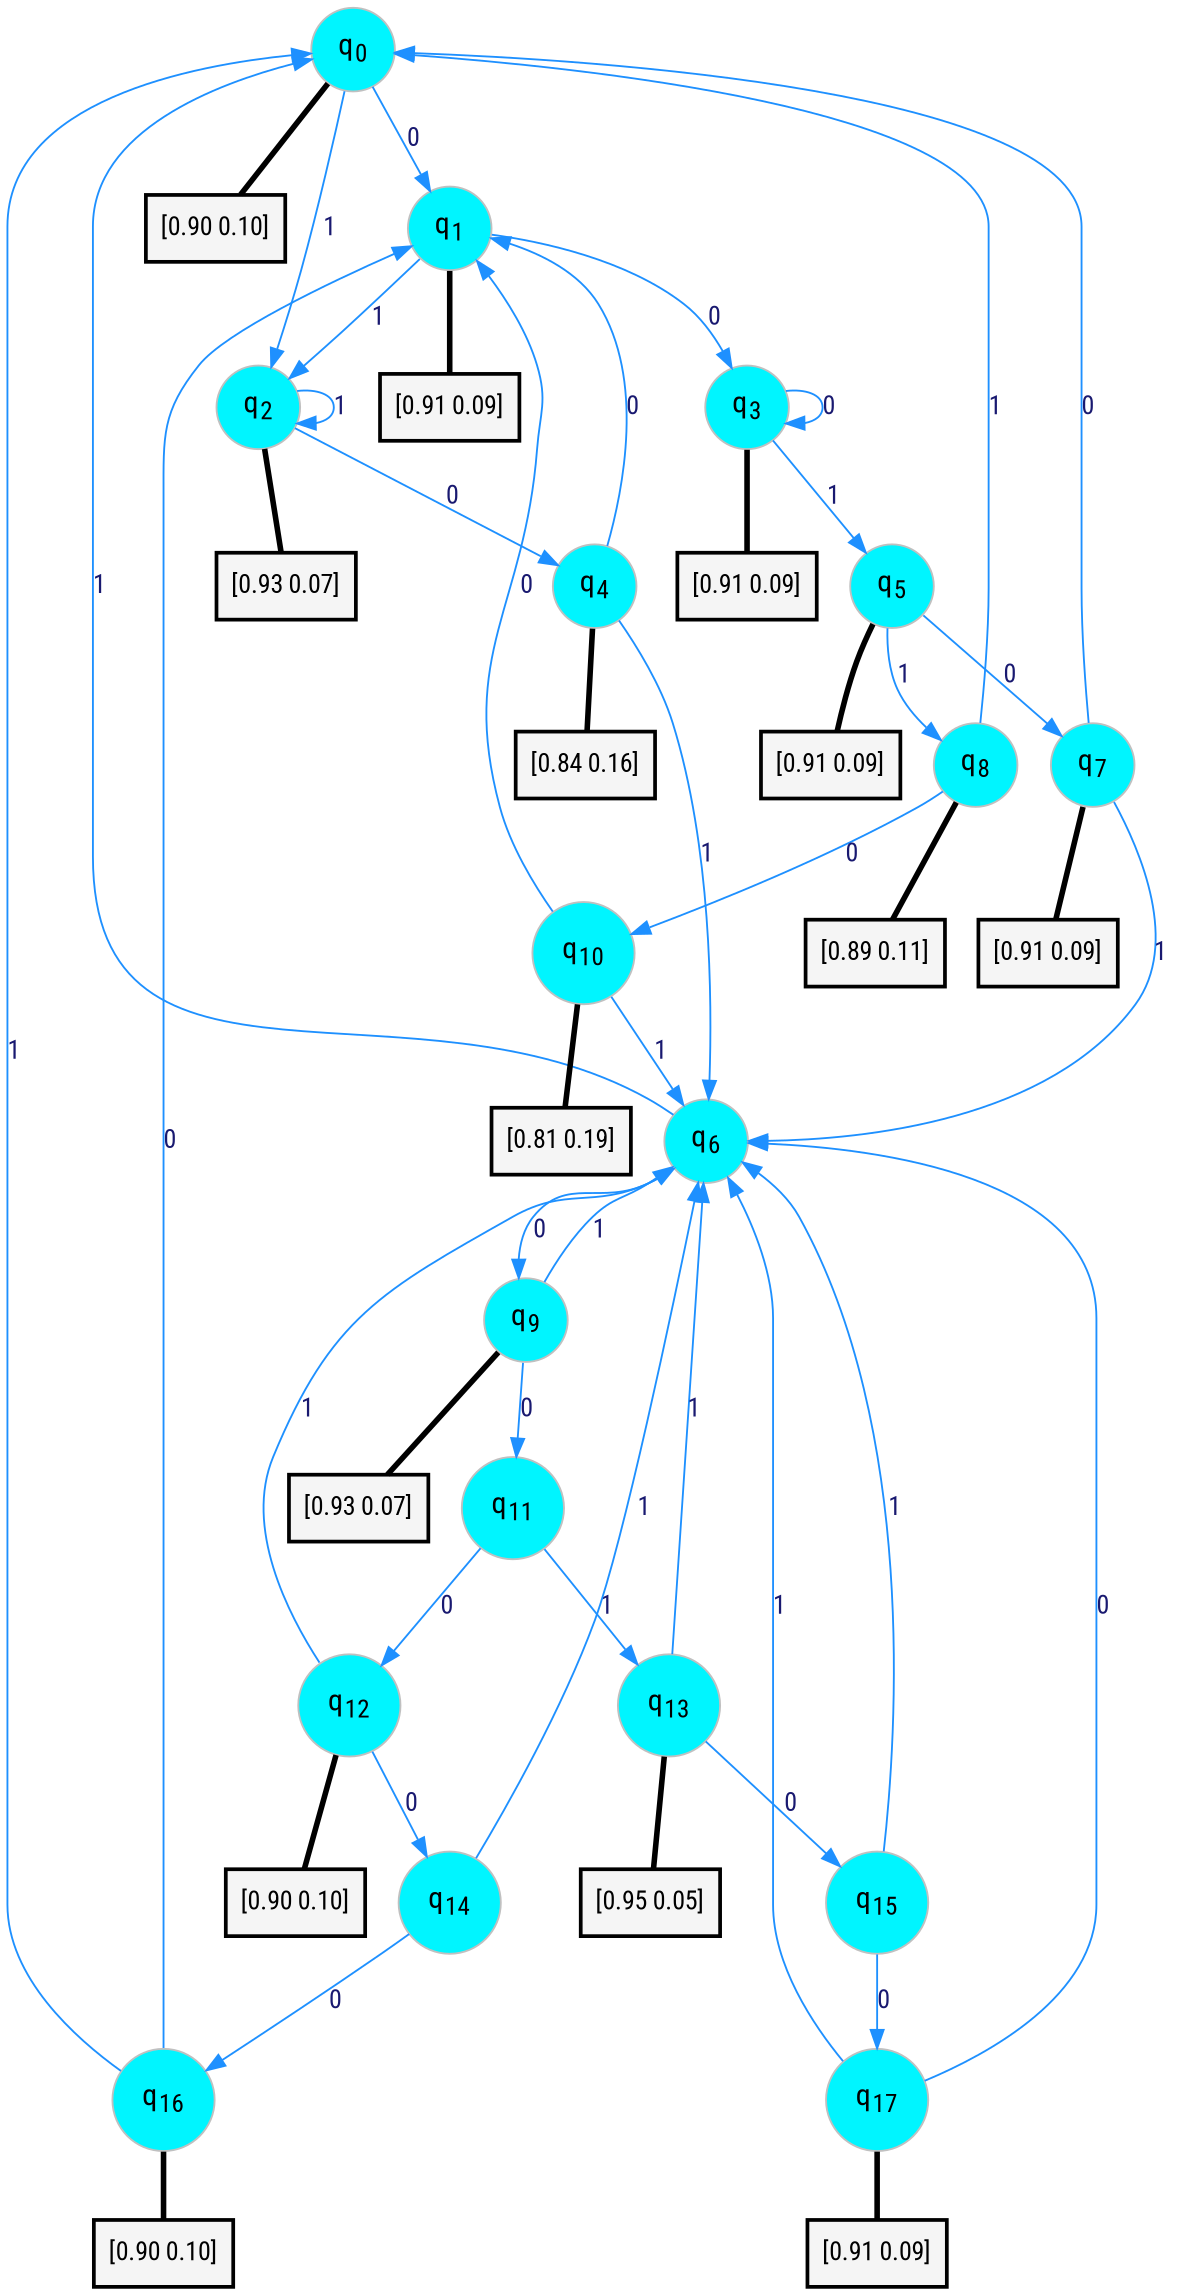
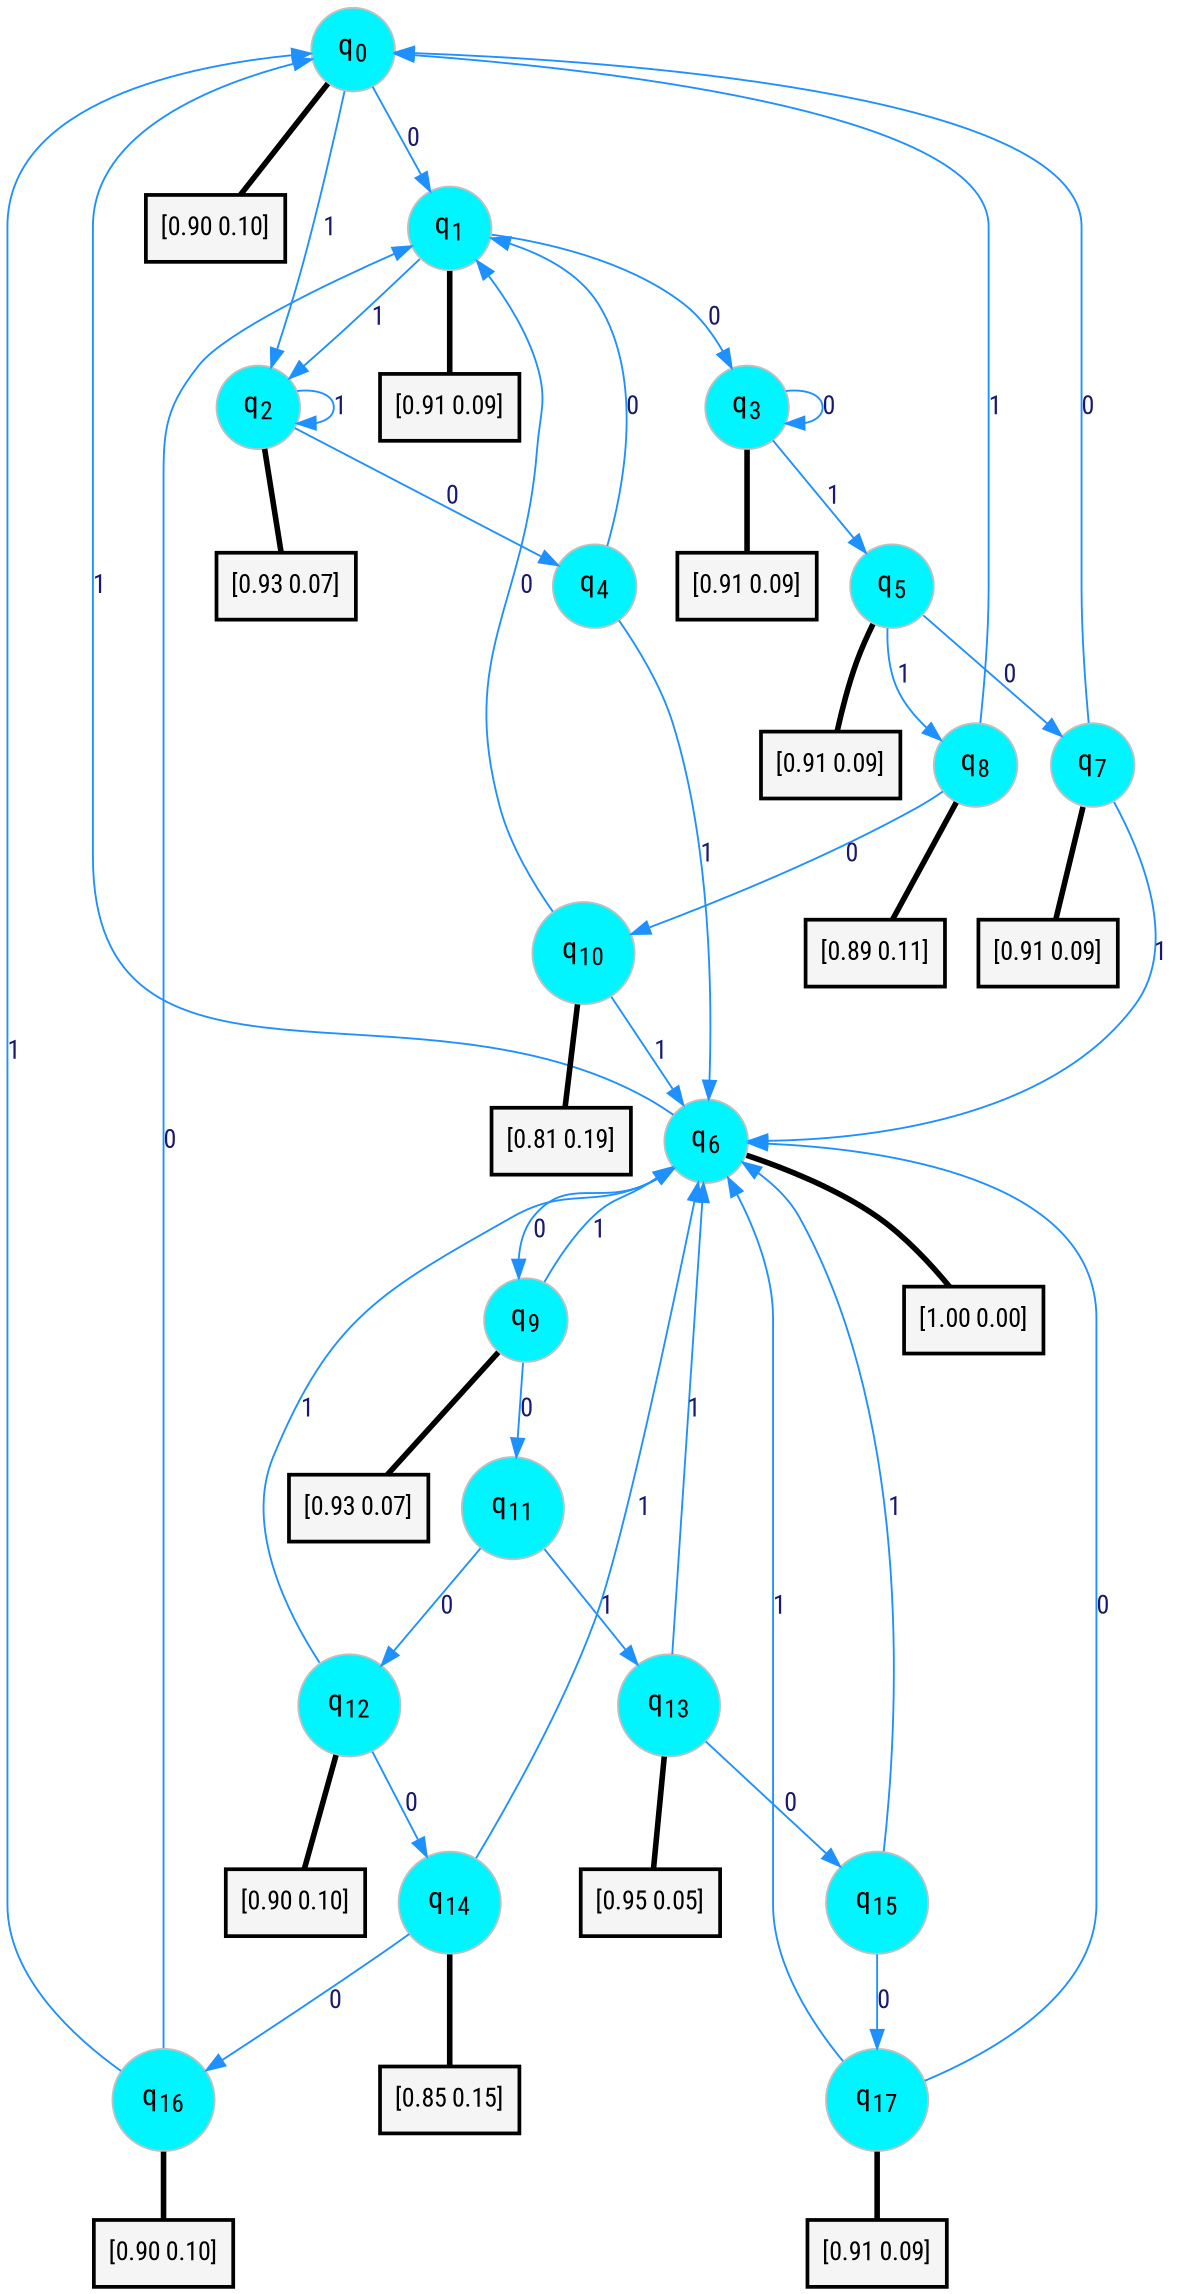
node "[0.84 0.16]": removed
node "[1.00 0.00]": added
node "[0.85 0.15]": added
